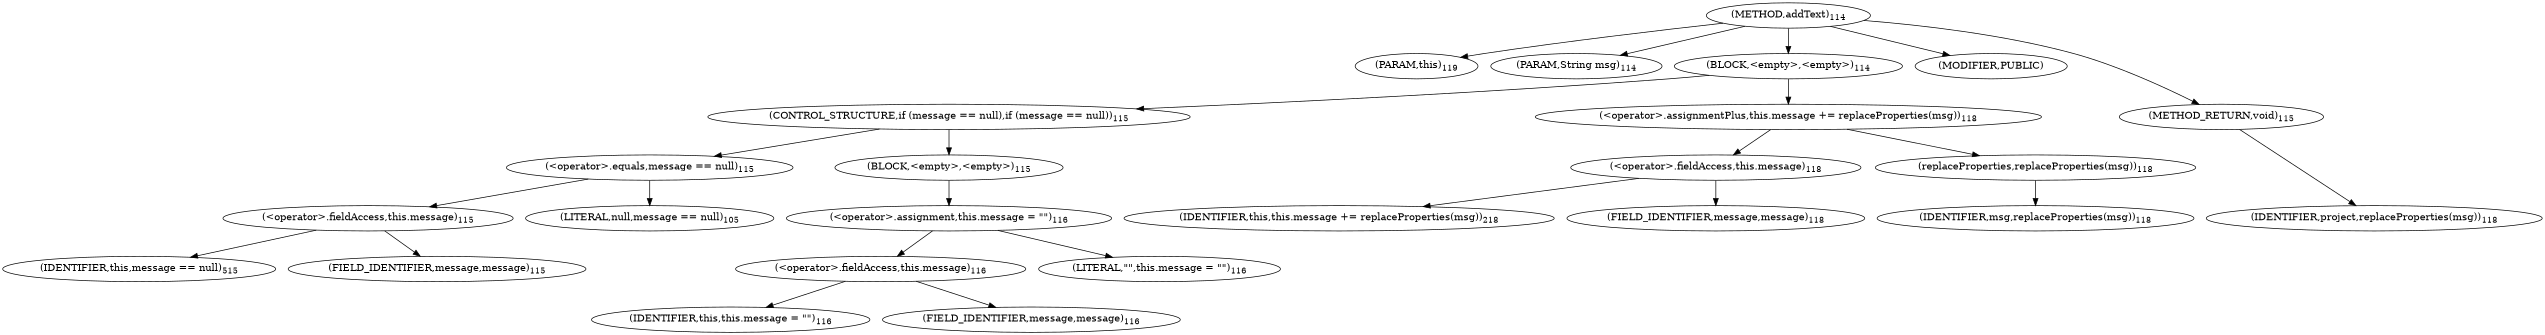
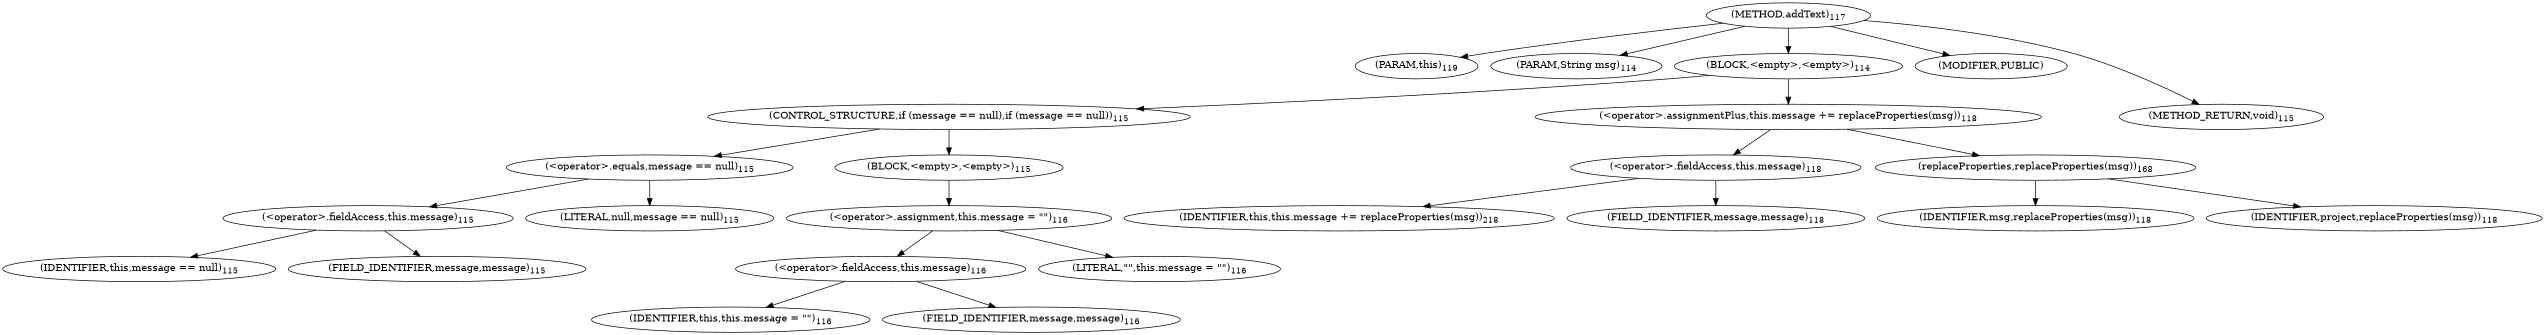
node "(METHOD,addText)": text "114" -> "117"
edge "(METHOD_RETURN,void)" -> "(IDENTIFIER,project,replaceProperties(msg))": now "(replaceProperties,replaceProperties(msg))" -> "(IDENTIFIER,project,replaceProperties(msg))"
node "(replaceProperties,replaceProperties(msg))": text "118" -> "168"
node "(LITERAL,null,message == null)": text "105" -> "115"
node "(IDENTIFIER,this,message == null)": text "515" -> "115"
